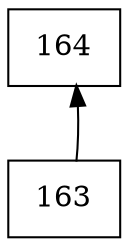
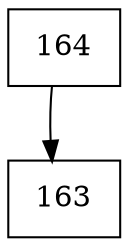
edge "163" -> "164": reversed
